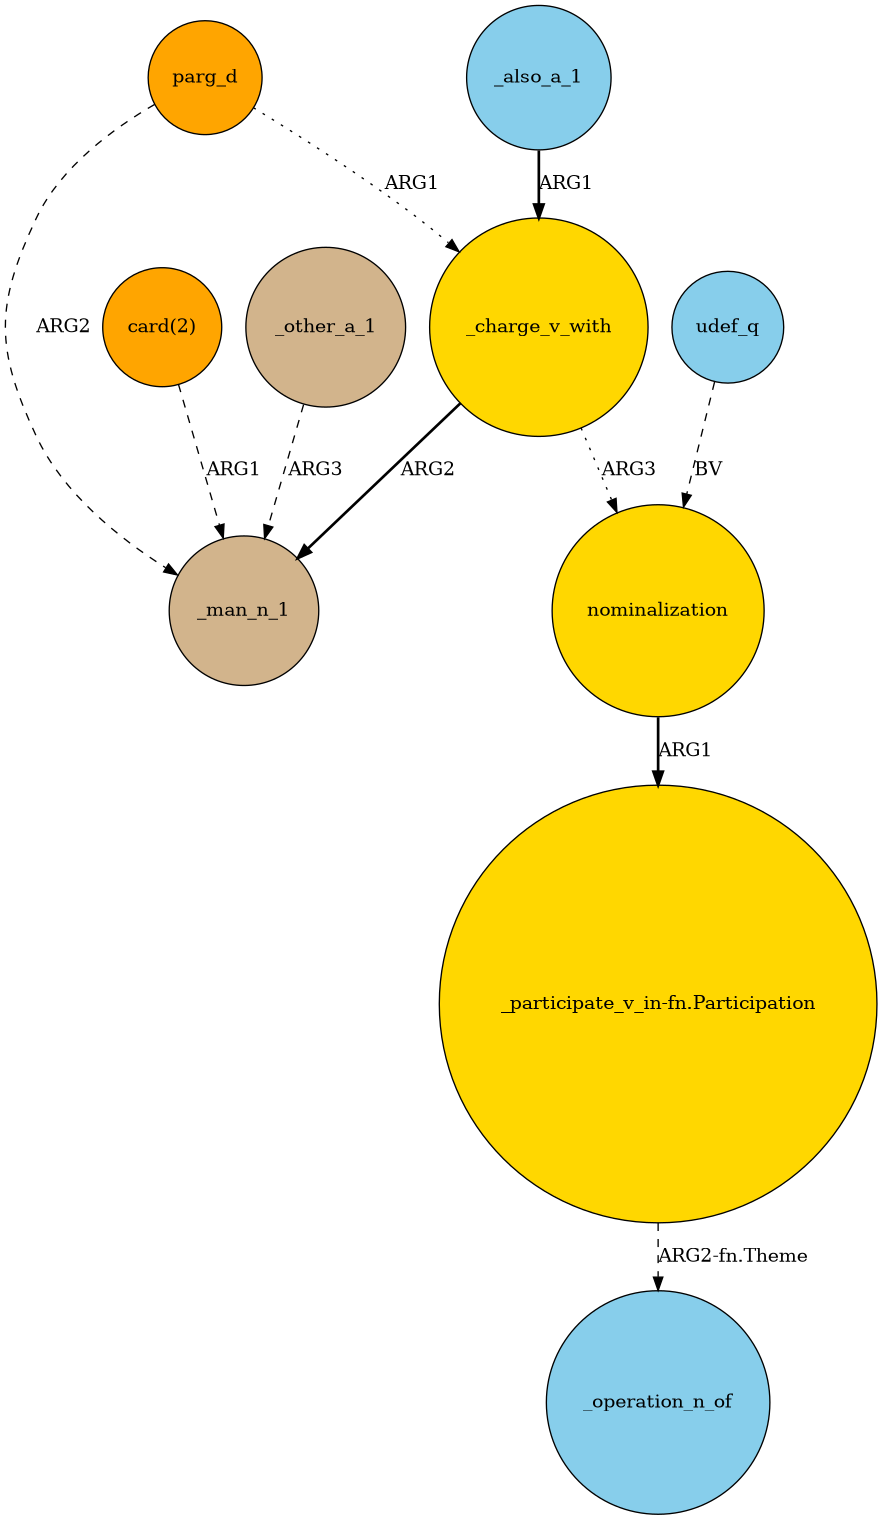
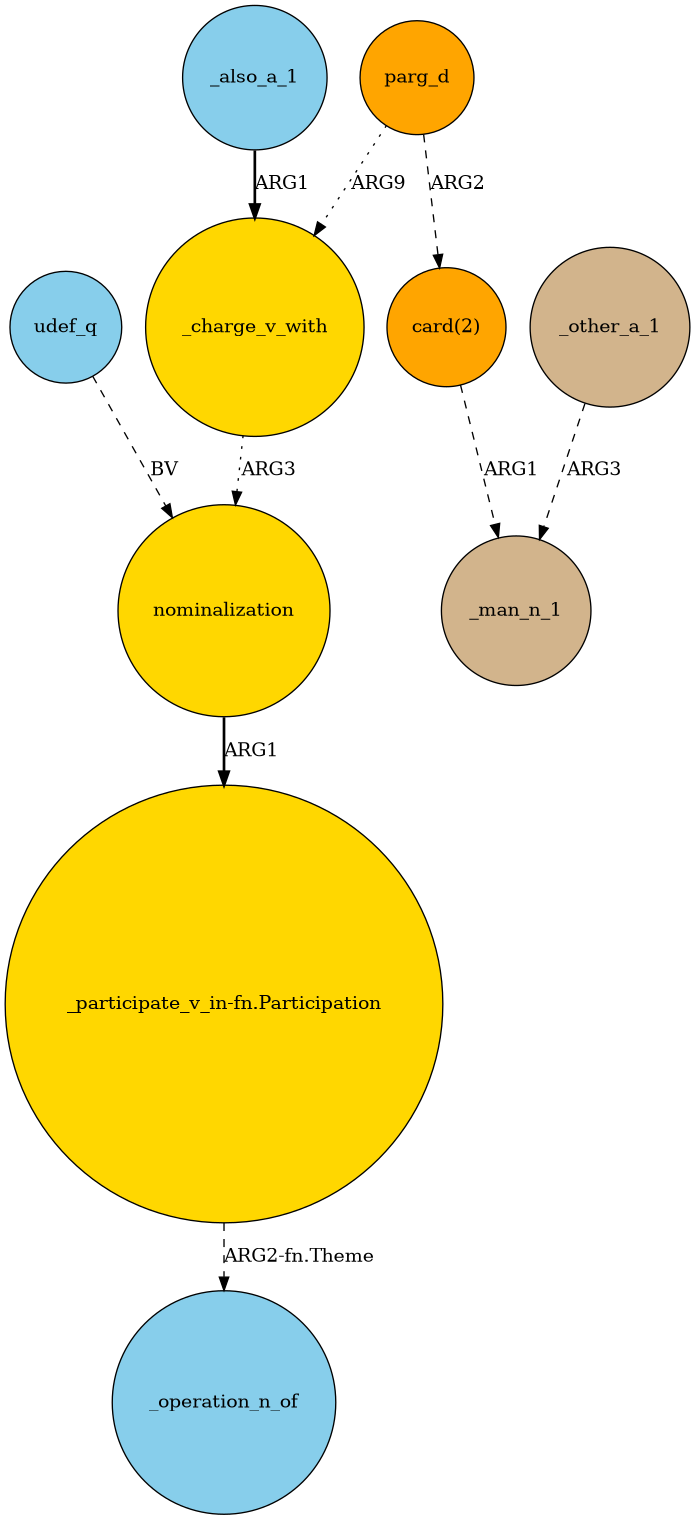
edge "parg_d" -> "_charge_v_with": label "ARG1" -> "ARG9"
edge "parg_d" -> "_man_n_1": now "parg_d" -> "card(2)"
edge "_charge_v_with" -> "_man_n_1": removed, label "ARG2"
